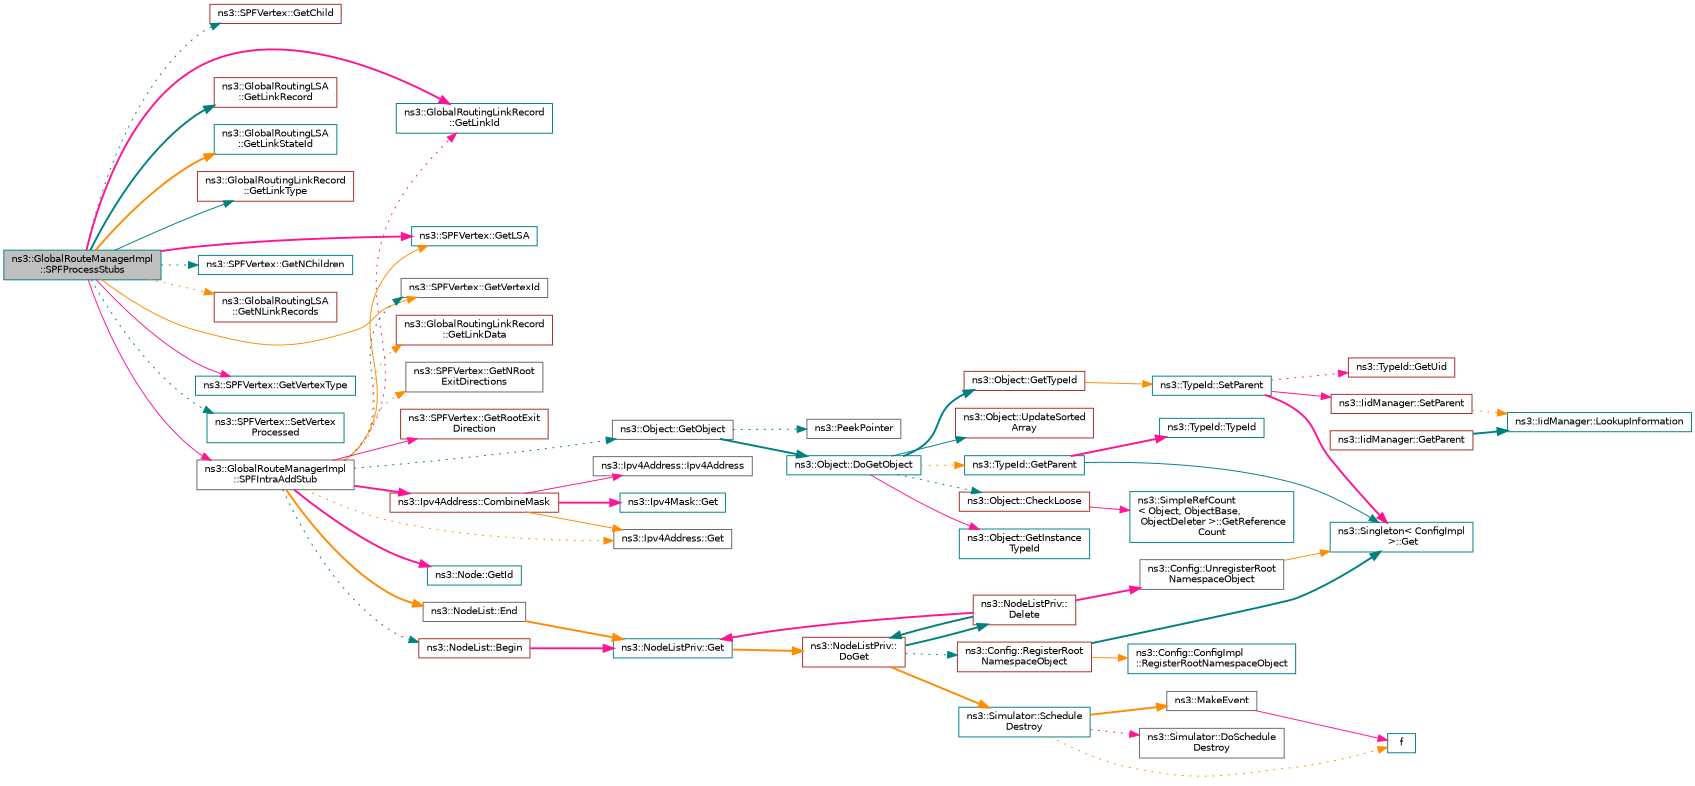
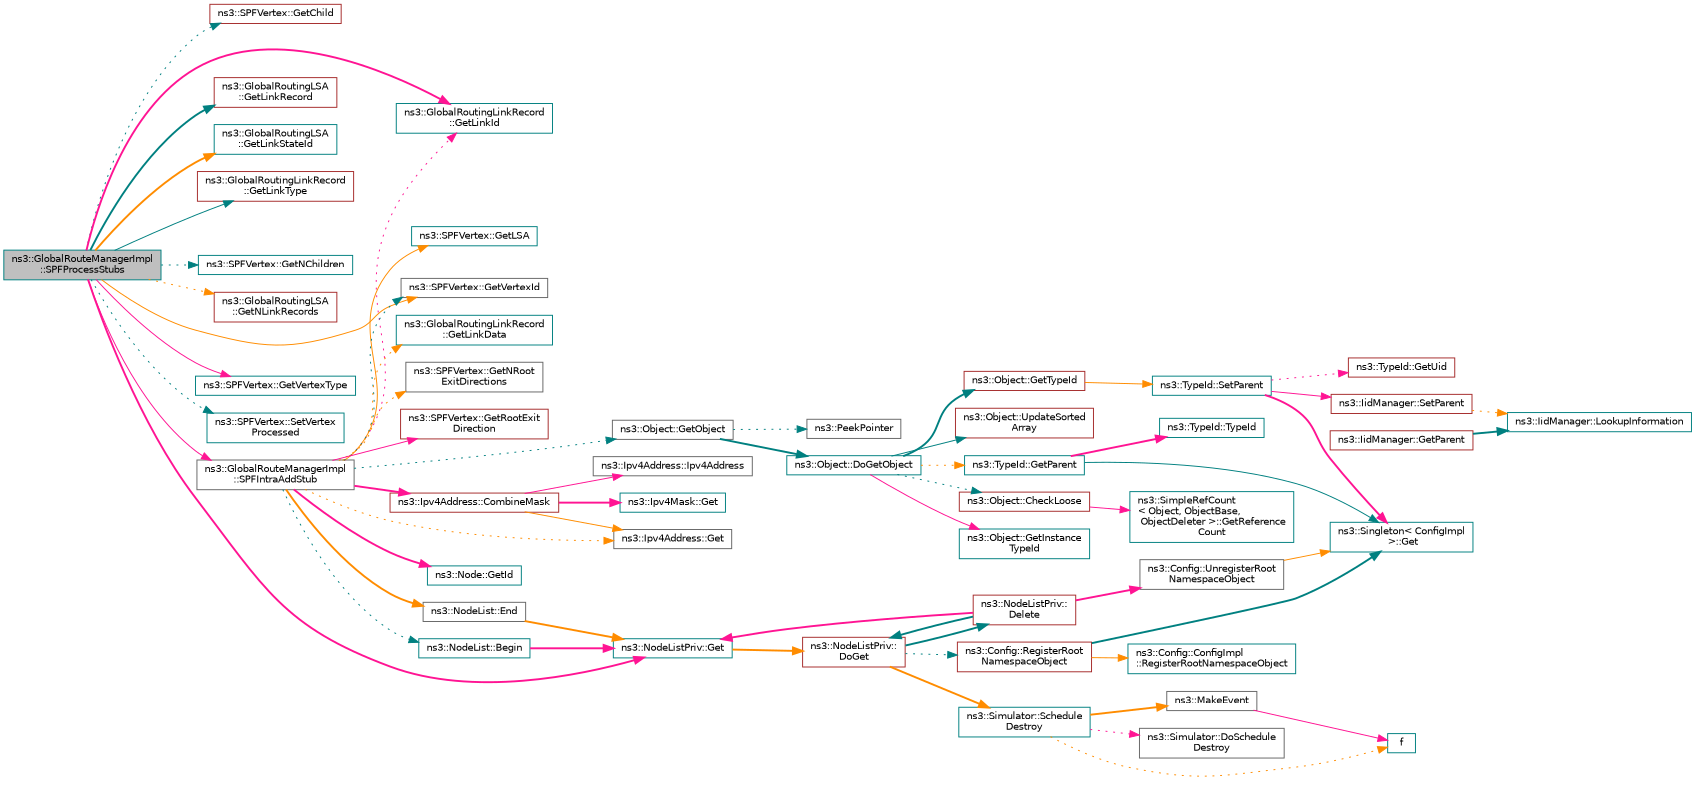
edge "ns3::GlobalRouteManagerImpl ::SPFProcessStubs" -> "ns3::SPFVertex::GetLSA": now "ns3::GlobalRouteManagerImpl ::SPFProcessStubs" -> "ns3::NodeListPriv::Get"
node "ns3::GlobalRoutingLinkRecord ::GetLinkData": color brown -> teal
node "ns3::NodeList::Begin": color brown -> teal
